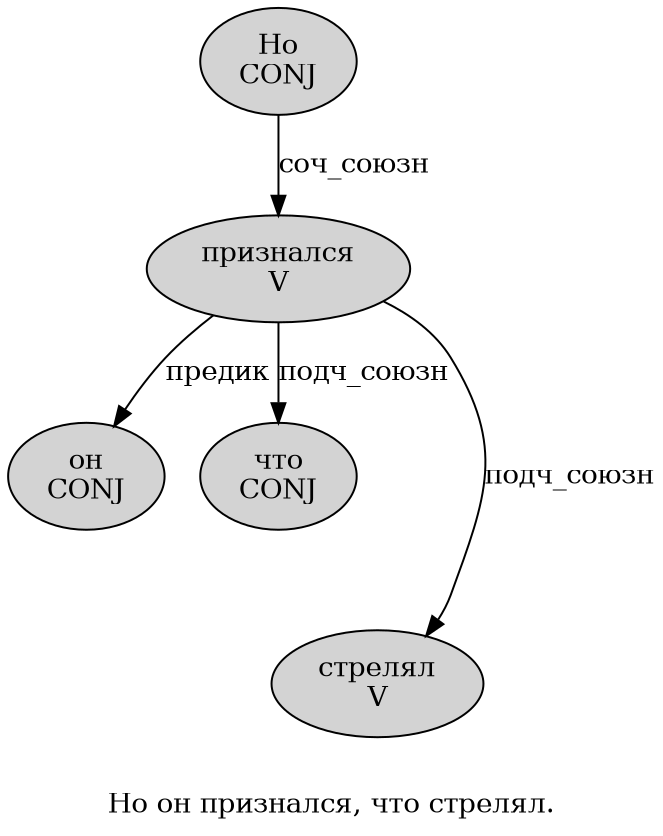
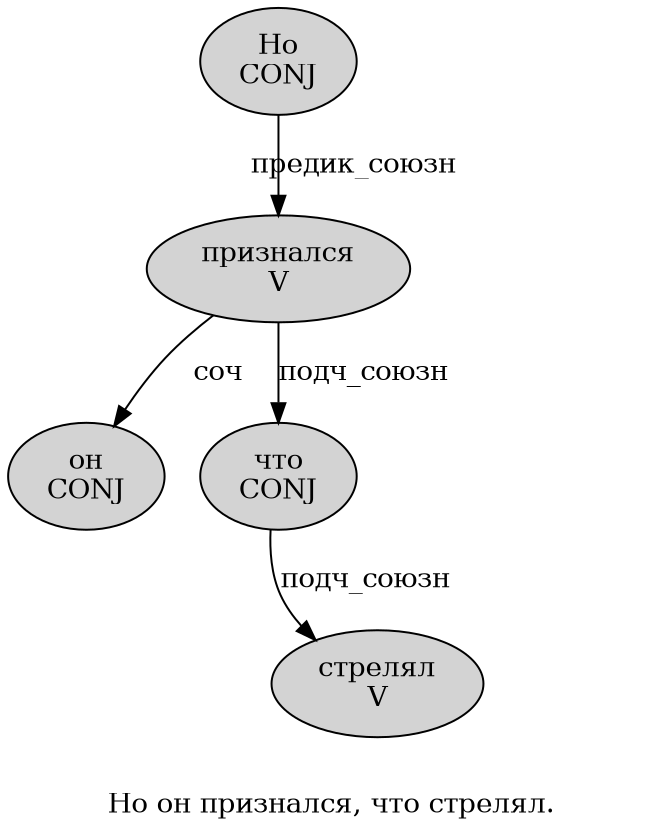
edge "Но CONJ" -> "признался V": label "соч_союзн" -> "предик_союзн"
edge "признался V" -> "он CONJ": label "предик" -> "соч"
edge "признался V" -> "стрелял V": now "что CONJ" -> "стрелял V"
